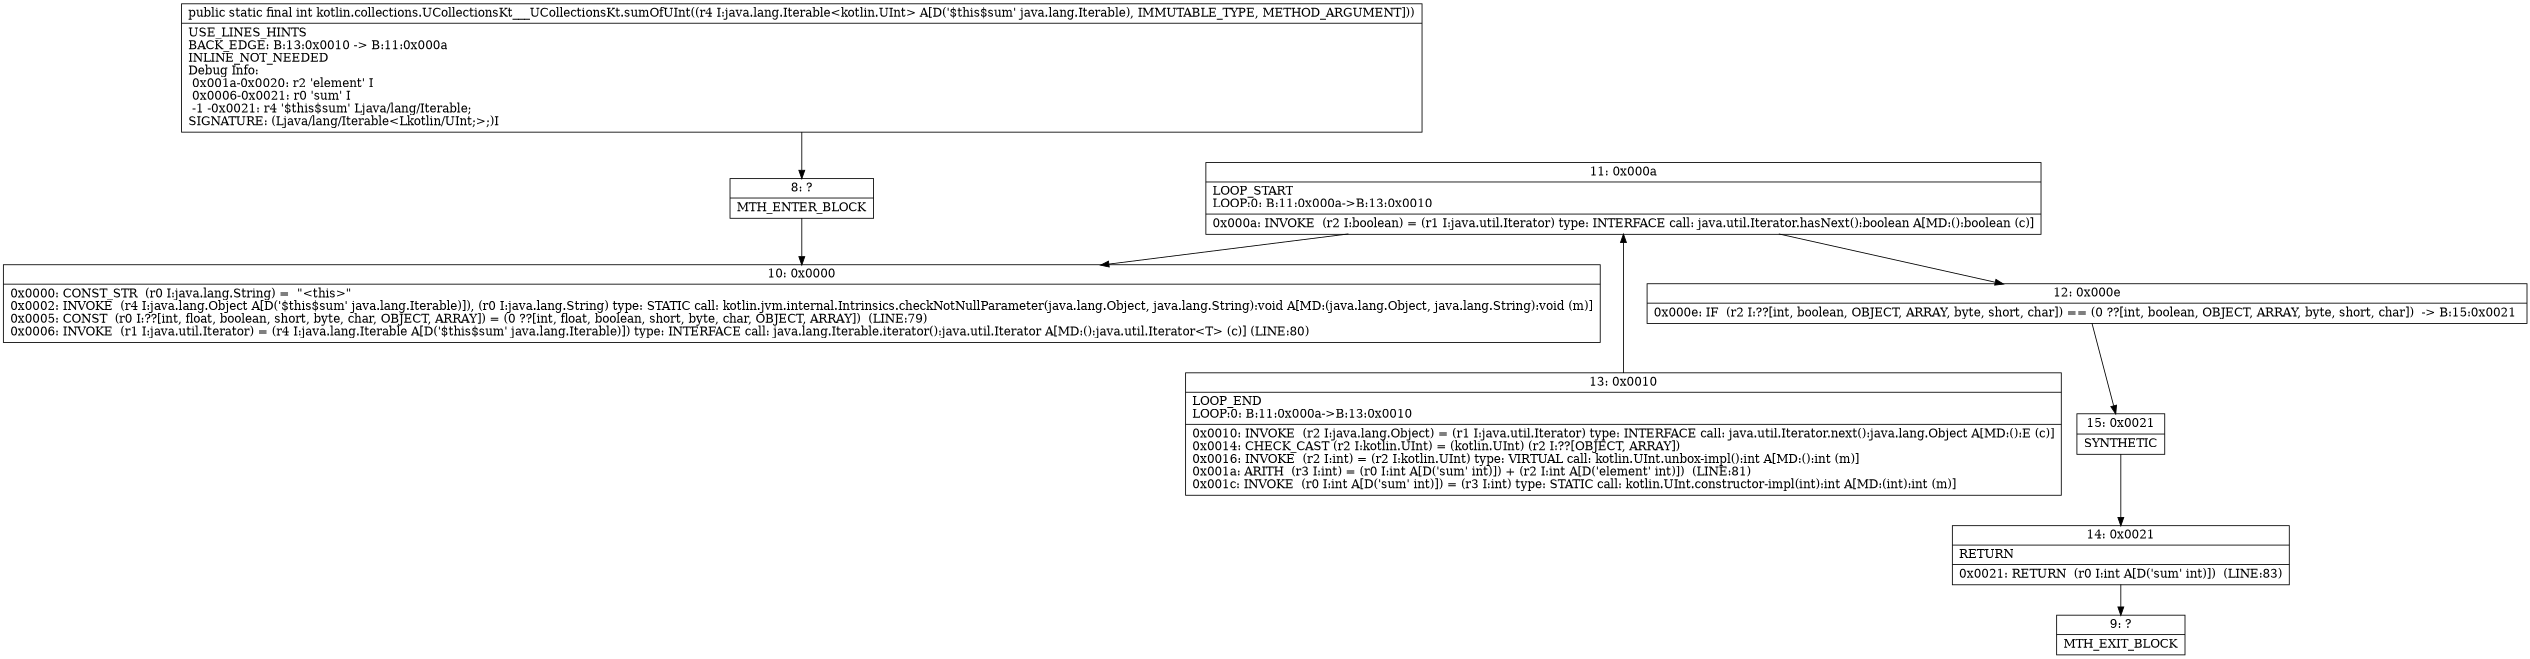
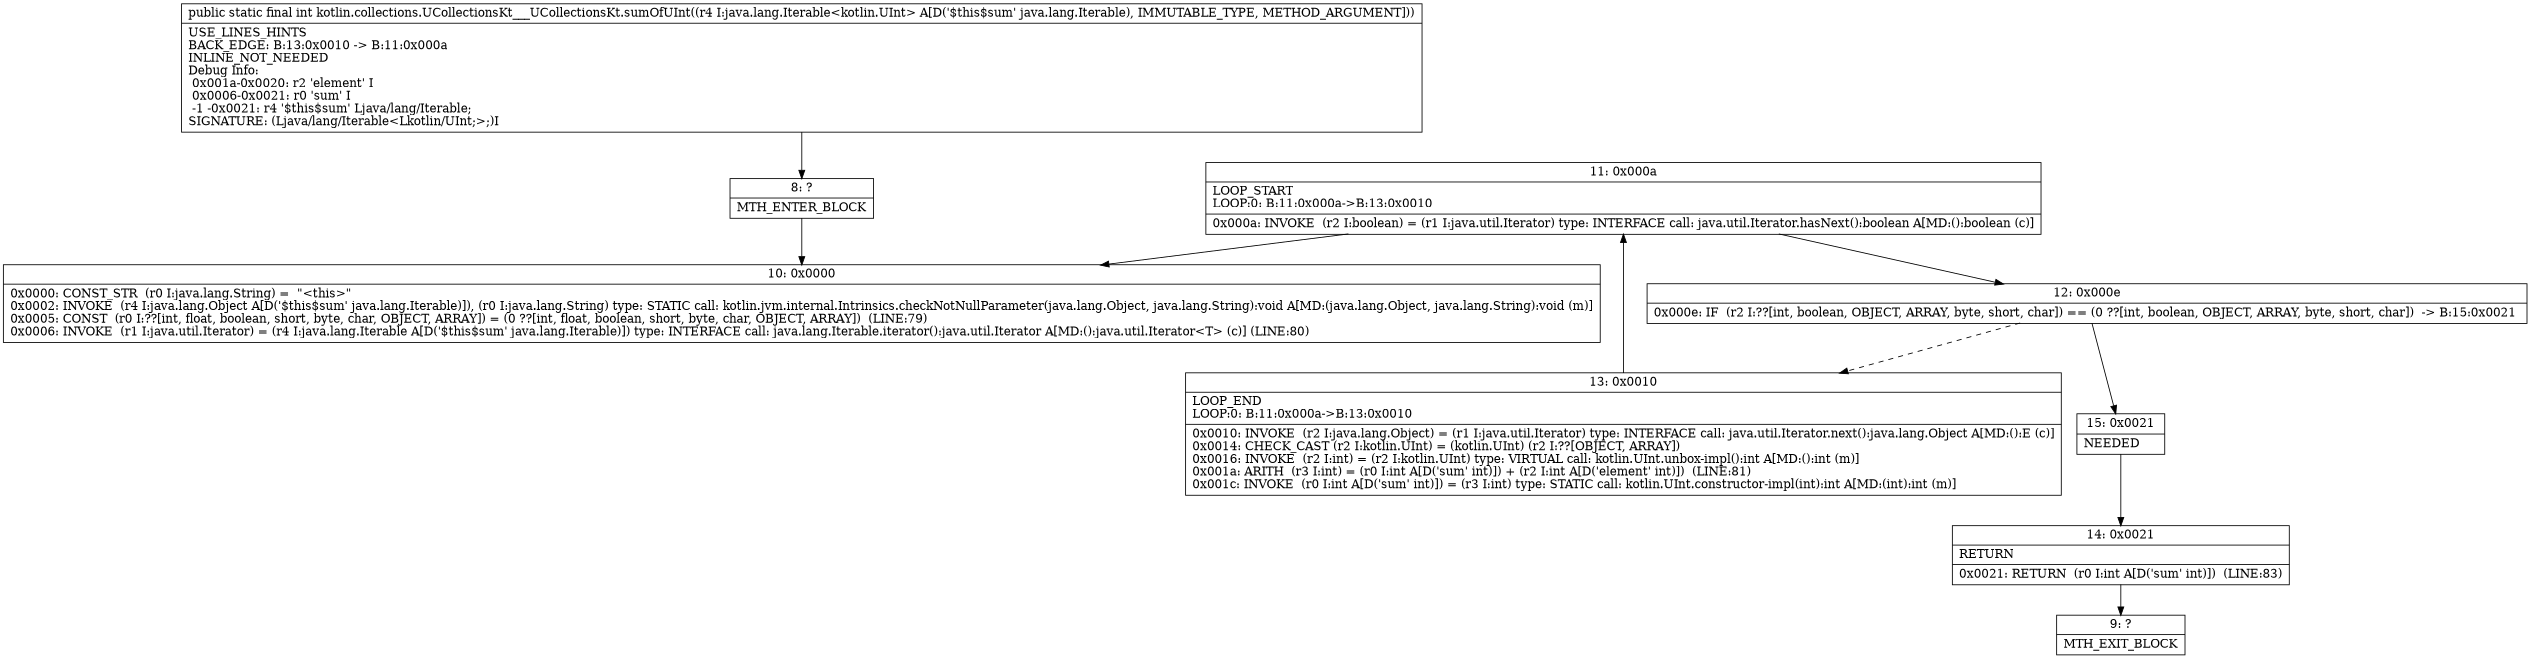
edge "12: 0x000e" -> "13: 0x0010": added
node "15: 0x0021": text "SYNTHETIC" -> "NEEDED"
